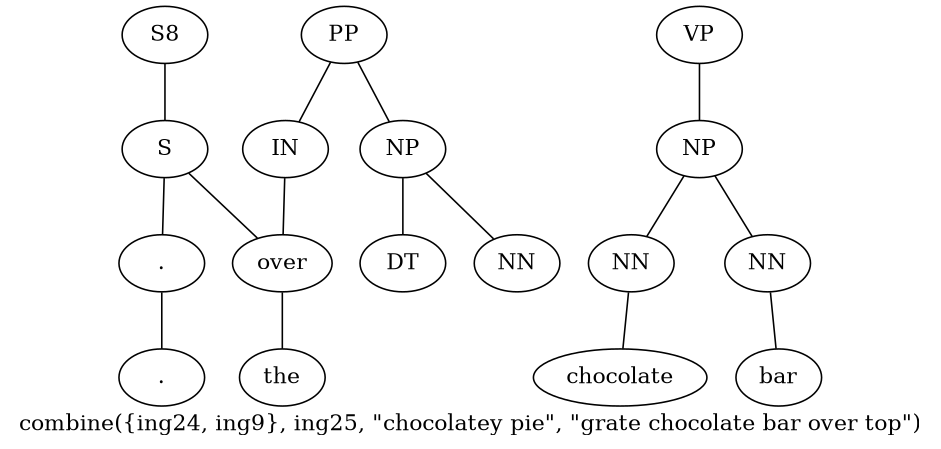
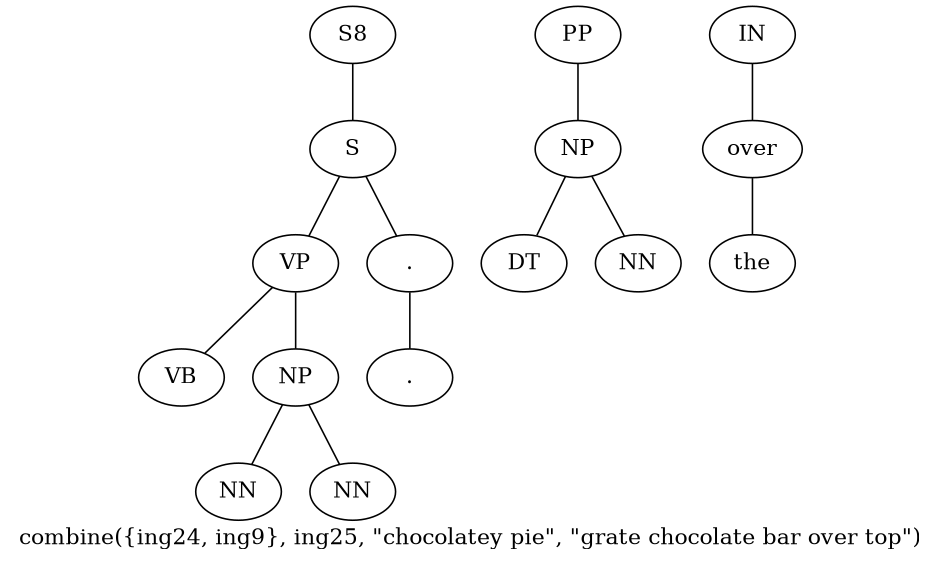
edge "PP" -- "IN": removed
edge "S" -- "over": now "S" -- "VP"
node "VB": added
node "chocolate": removed
node "bar": removed
